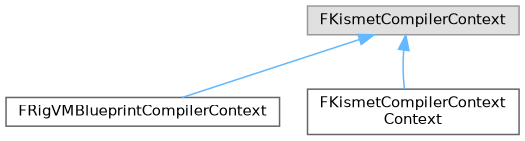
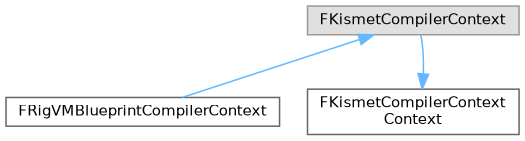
edge "FKismetCompilerContext Context" -> "FKismetCompilerContext": reversed
